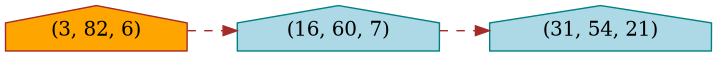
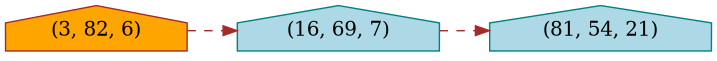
node "(16, 60, 7)": label "(16, 60, 7)" -> "(16, 69, 7)"
node "(31, 54, 21)": label "(31, 54, 21)" -> "(81, 54, 21)"
